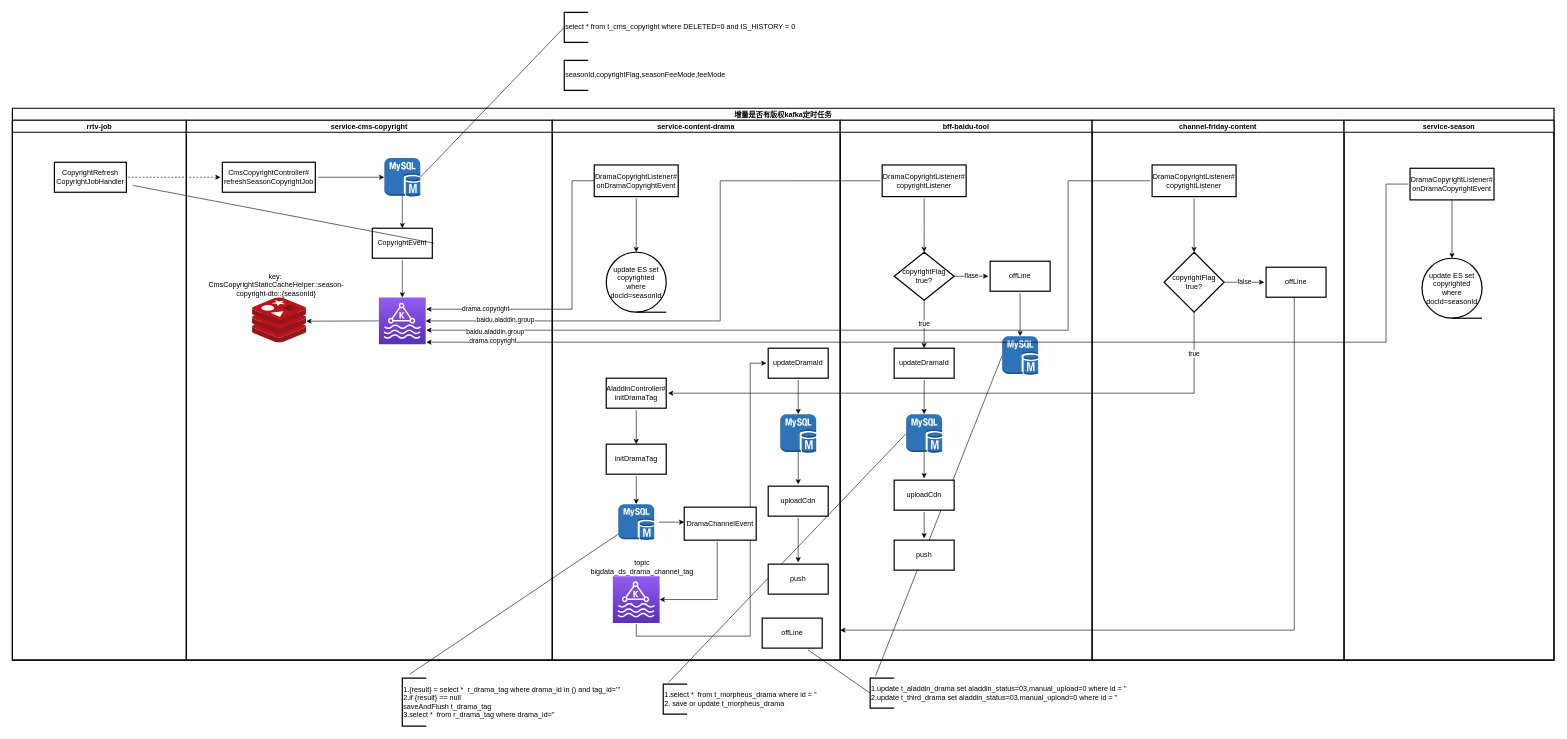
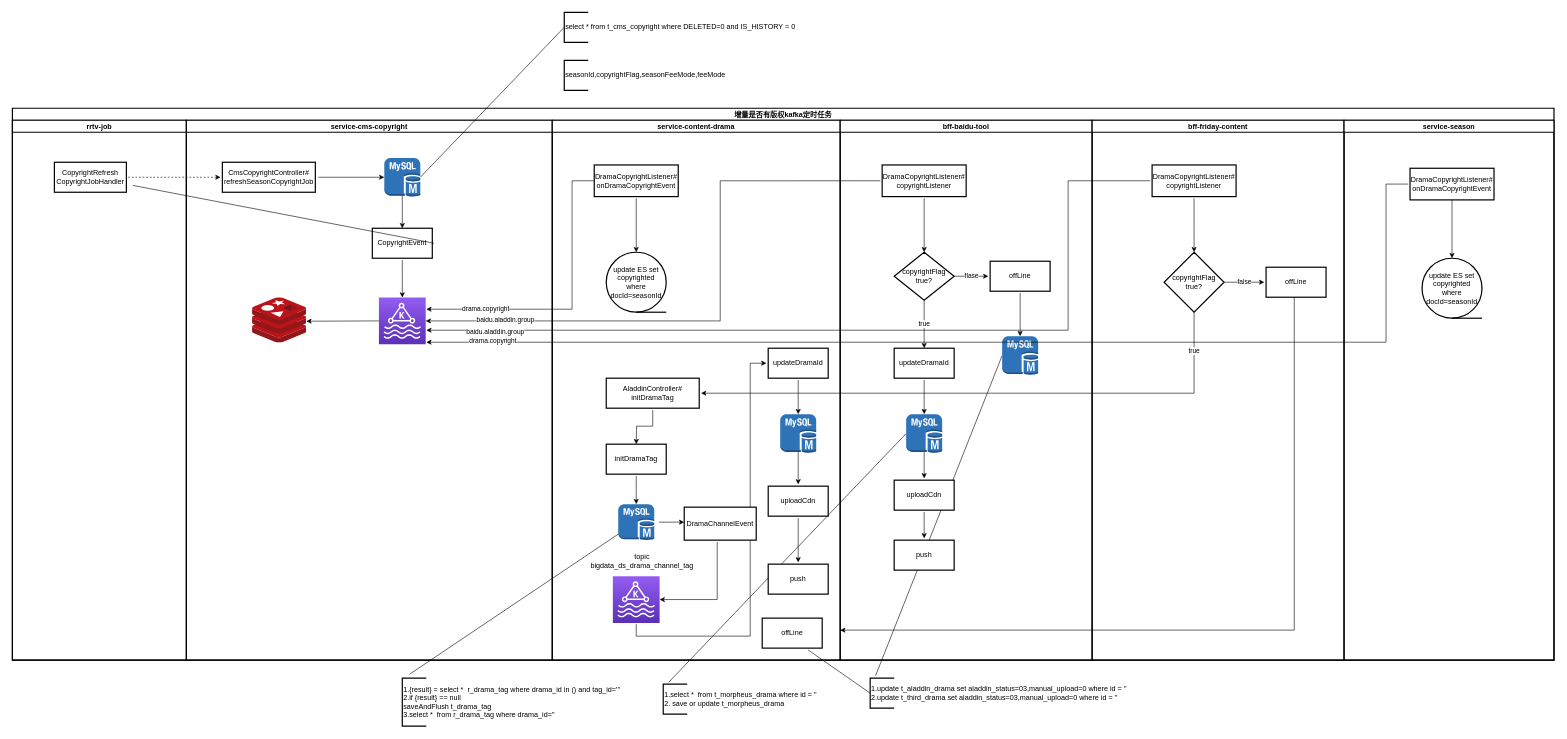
node "channel-friday-content": label "channel-friday-content" -> "bff-friday-content"
node "key: CmsCopyrightStaticCacheHelper::season-copyright-dto::{seasonId}": removed
node "AladdinController# initDramaTag": size 60x30 -> 93x30
node "topic bigdata_ds_drama_channel_tag": moved (642, 567) -> (642, 561)
